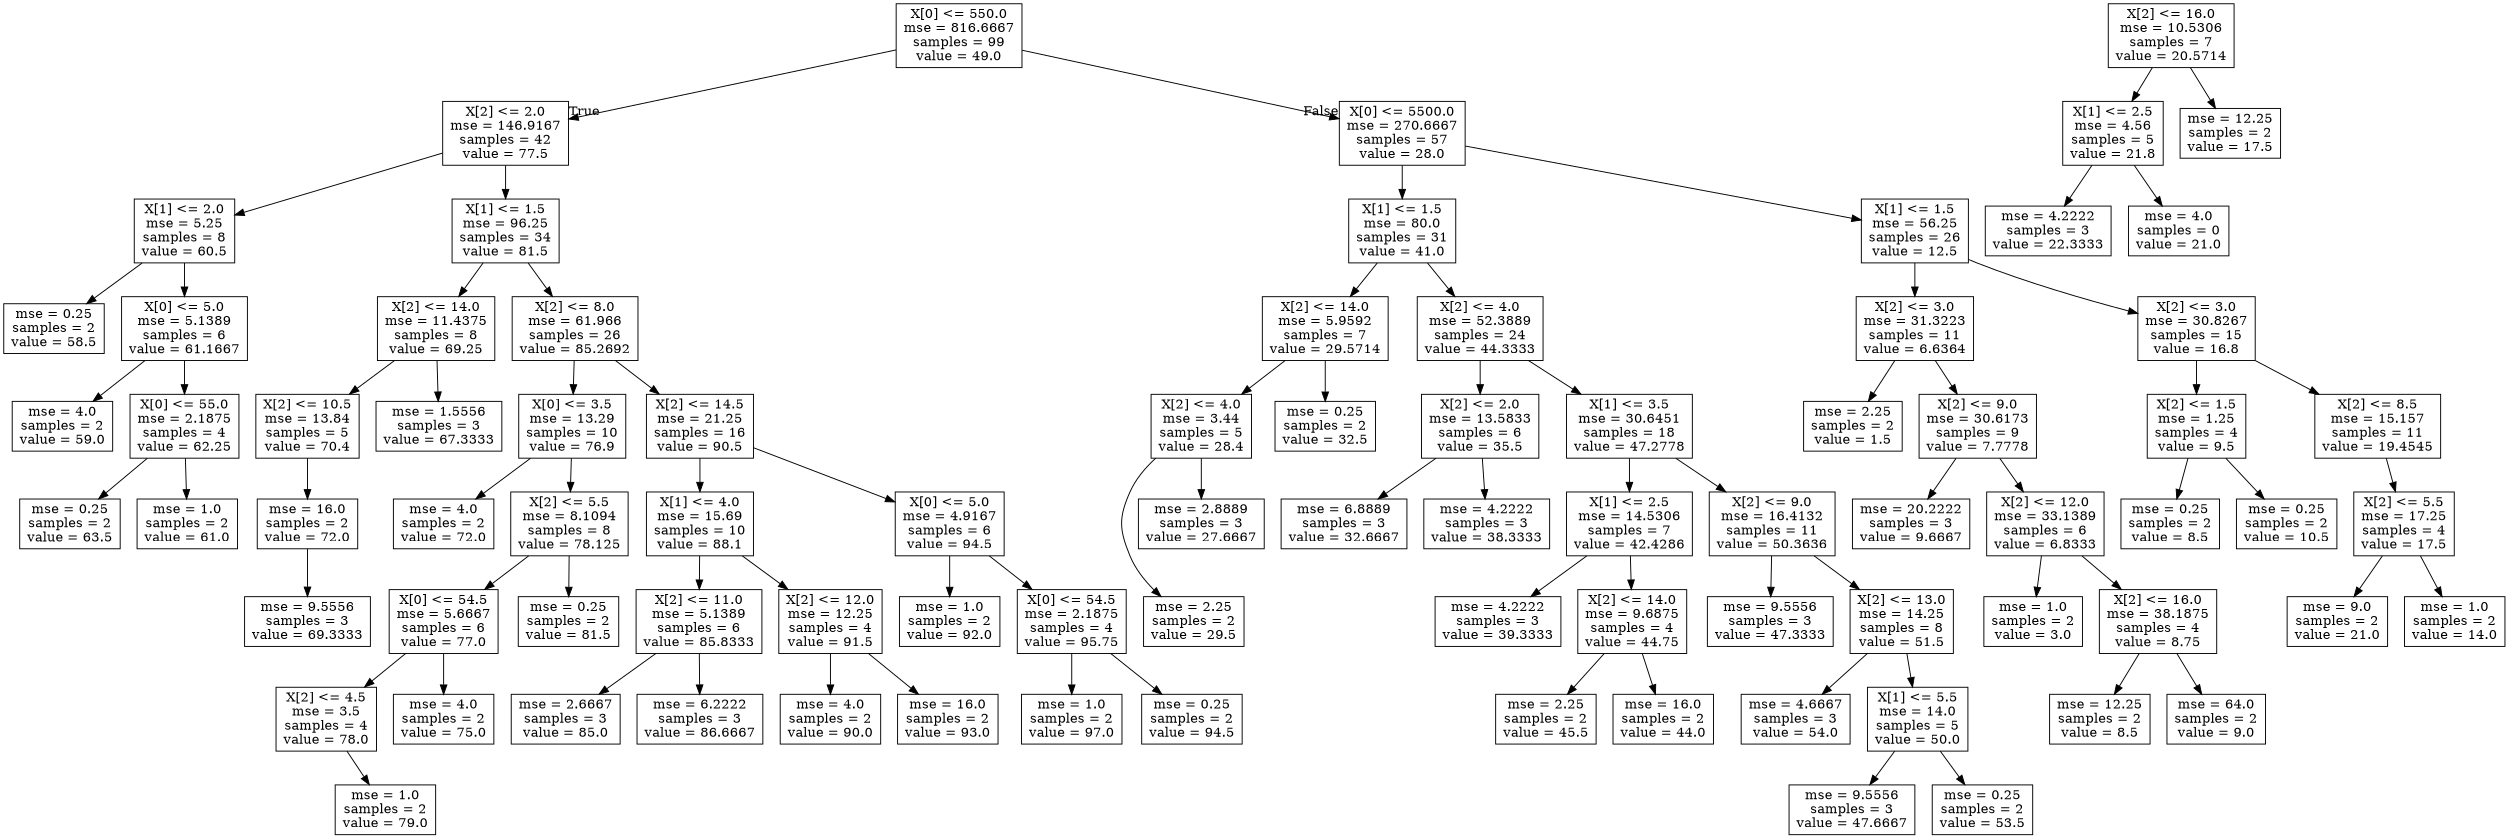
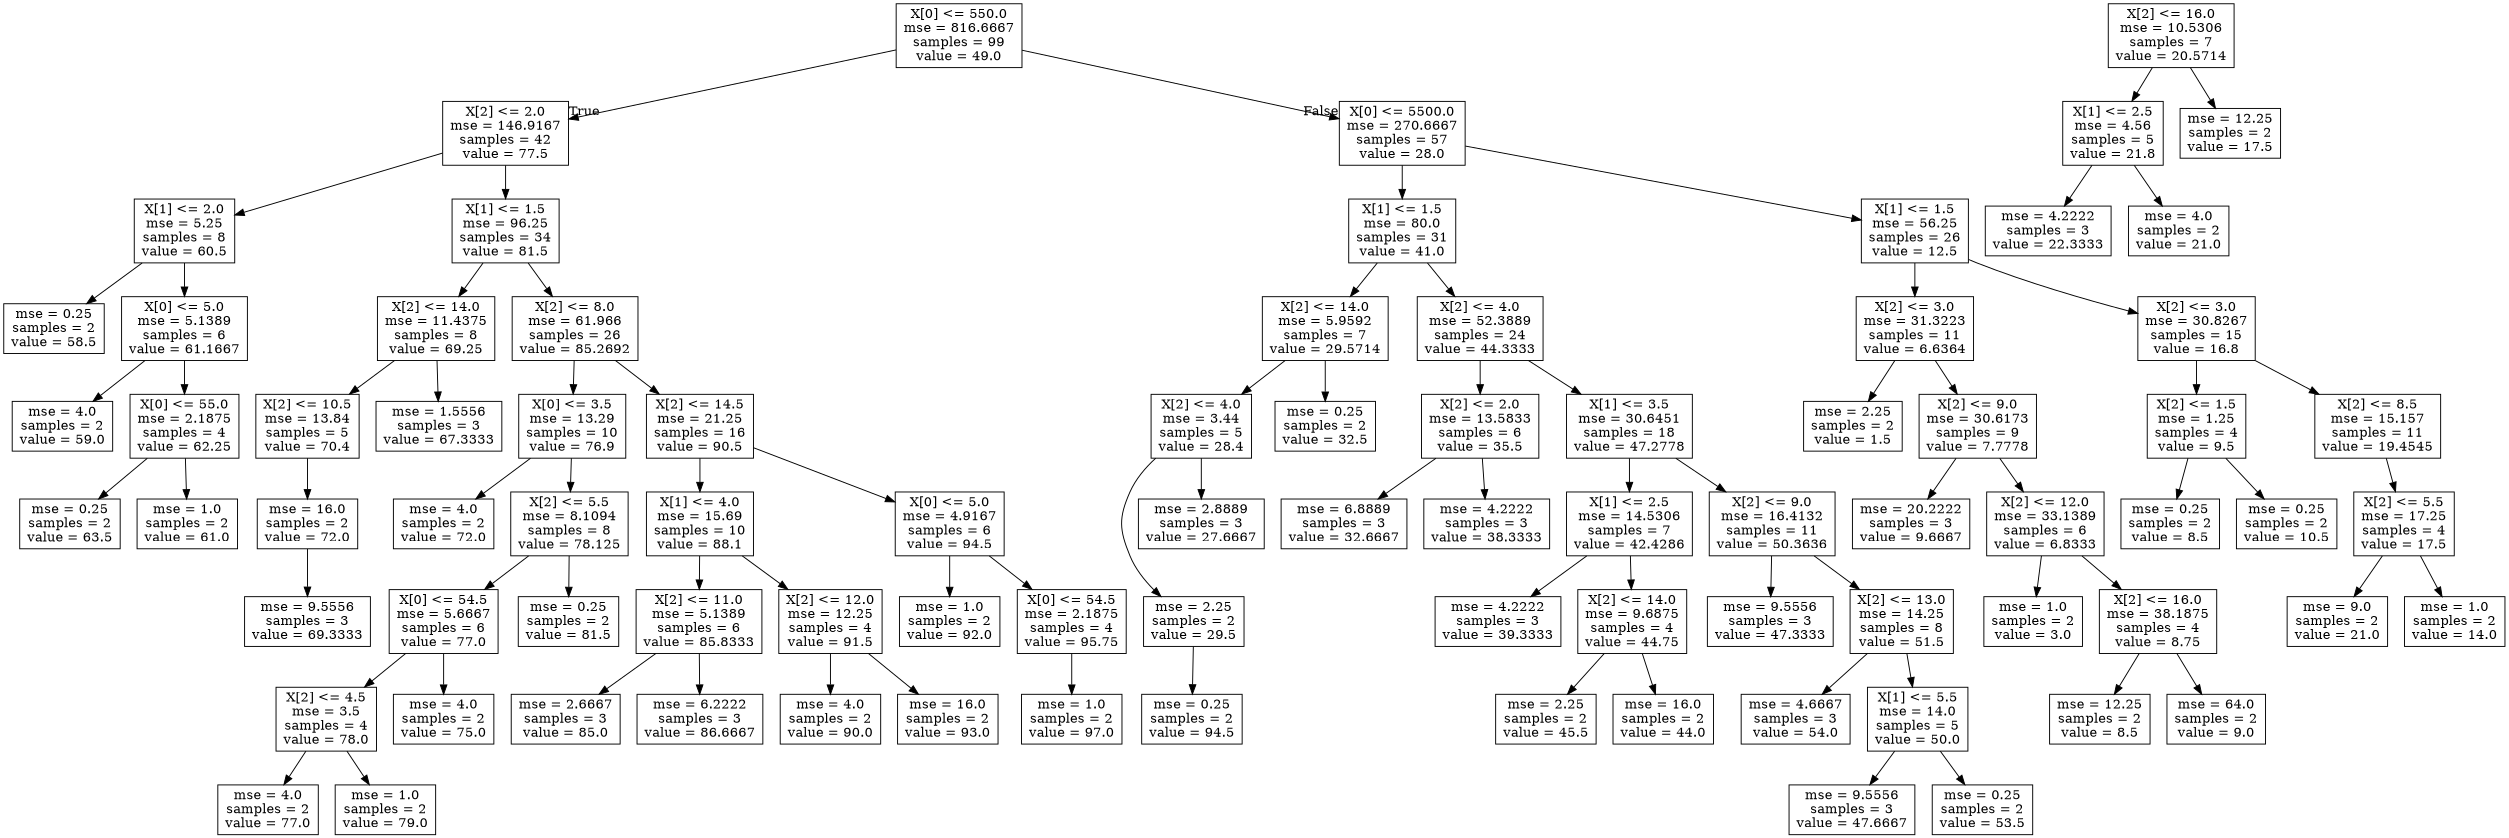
node "mse = 4.0 samples = 0 value = 21.0": label "mse = 4.0 samples = 0 value = 21.0" -> "mse = 4.0 samples = 2 value = 21.0"
edge "X[0] <= 54.5 mse = 2.1875 samples = 4 value = 95.75" -> "mse = 0.25 samples = 2 value = 94.5": now "mse = 2.25 samples = 2 value = 29.5" -> "mse = 0.25 samples = 2 value = 94.5"
node "mse = 4.0 samples = 2 value = 77.0": added
